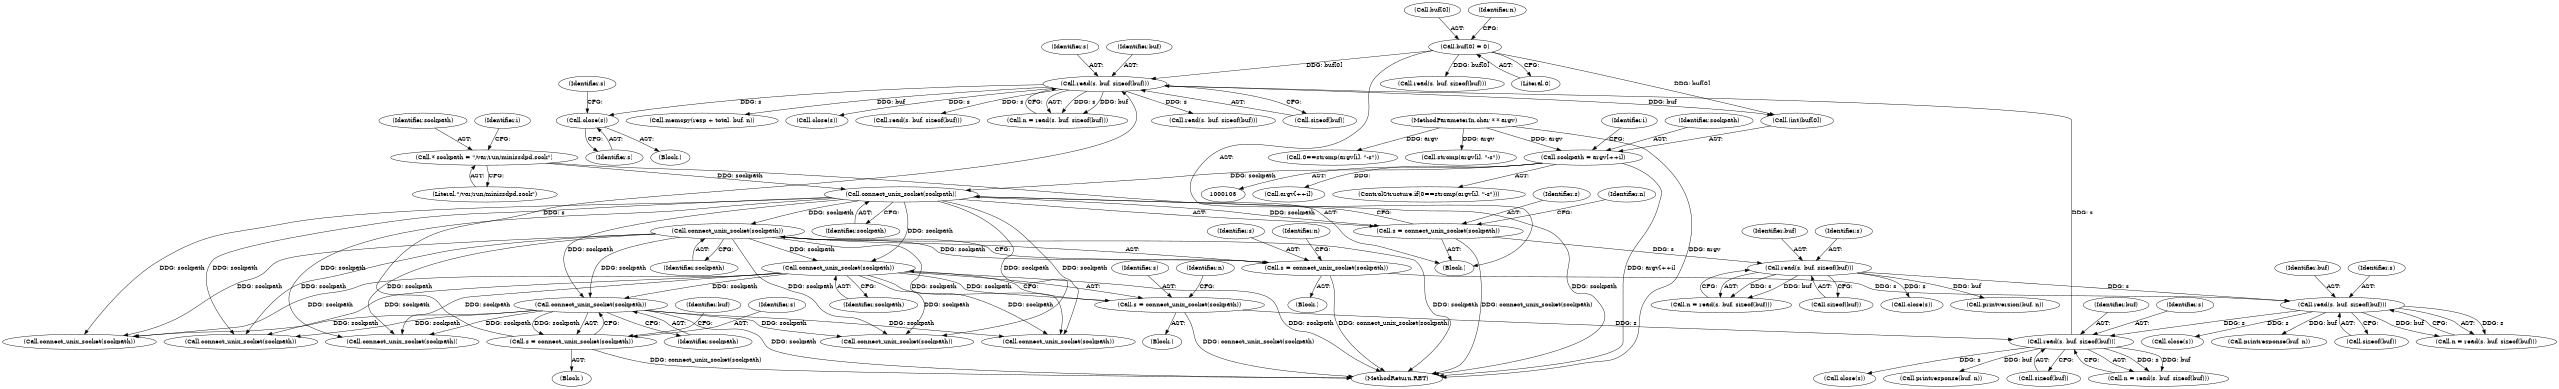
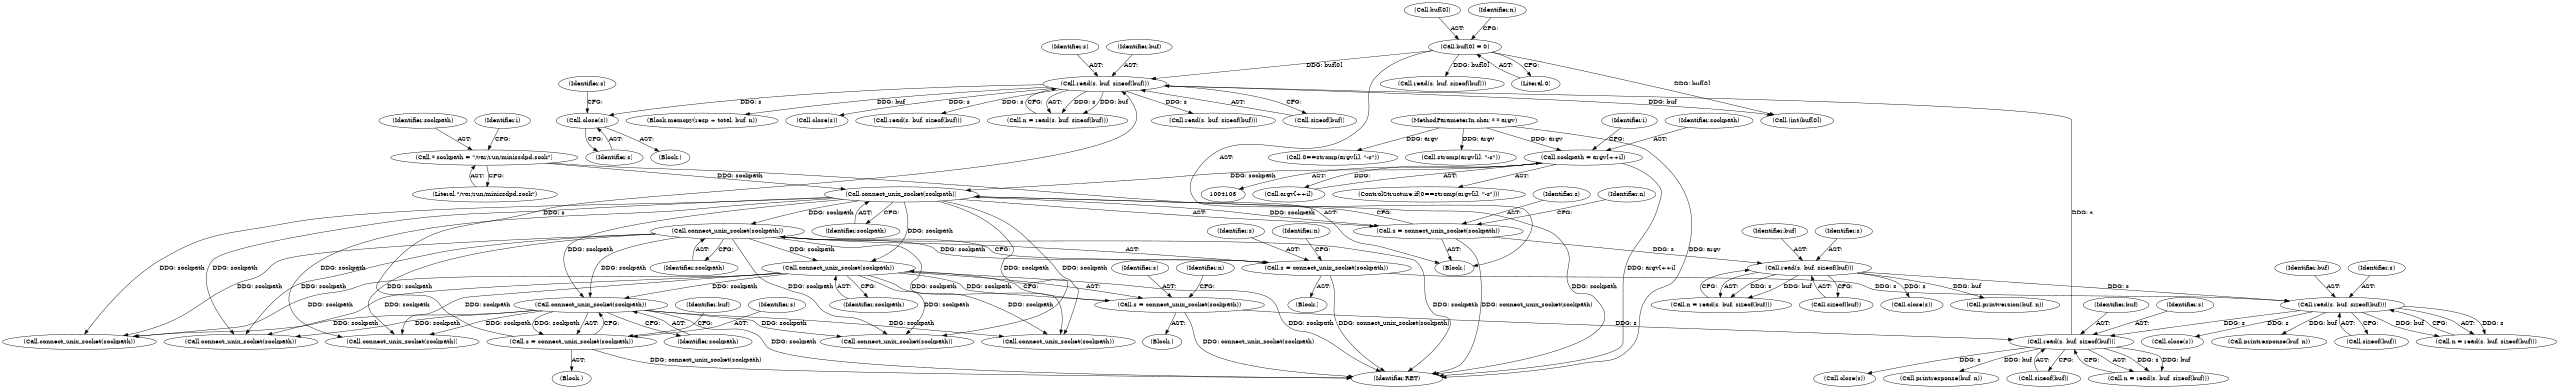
node "(Call,memcpy(resp + total, buf, n))": label "(Call,memcpy(resp + total, buf, n))" -> "(Block,memcpy(resp + total, buf, n))"
edge "(Call,(int)buf[0])" -> "(Call,sockpath = argv[++i])": now "(Call,argv[++i])" -> "(Call,sockpath = argv[++i])"
node "1000103": label "1000103" -> "1004103"
node "(MethodReturn,RET)": label "(MethodReturn,RET)" -> "(Identifier,RET)"
